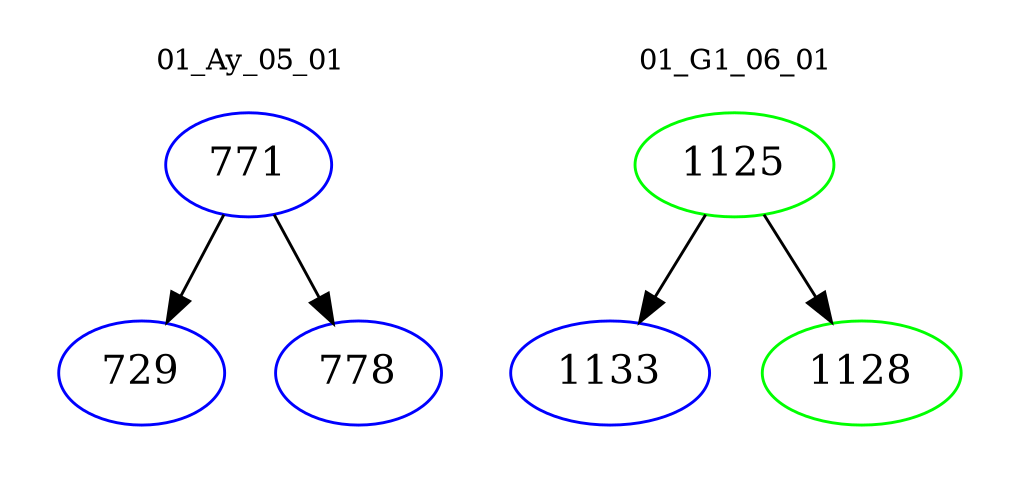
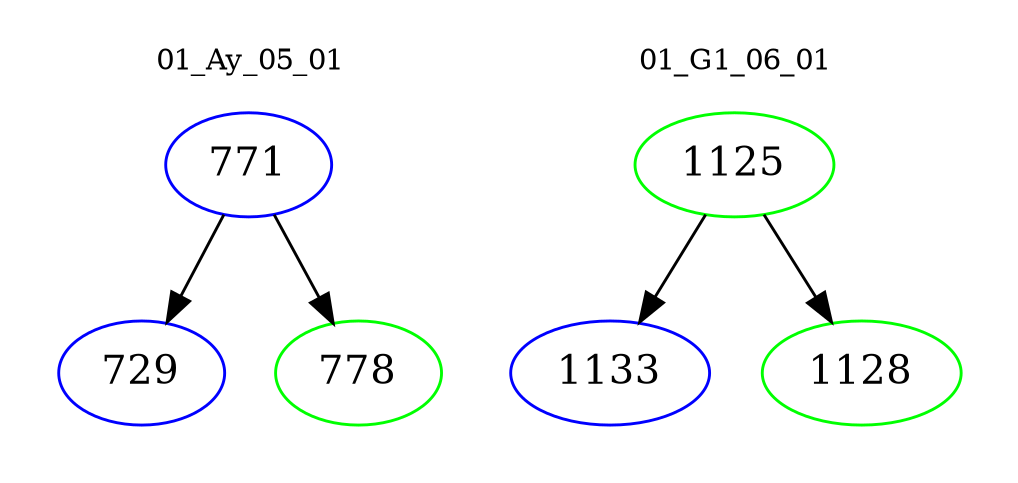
node "778": color blue -> green
